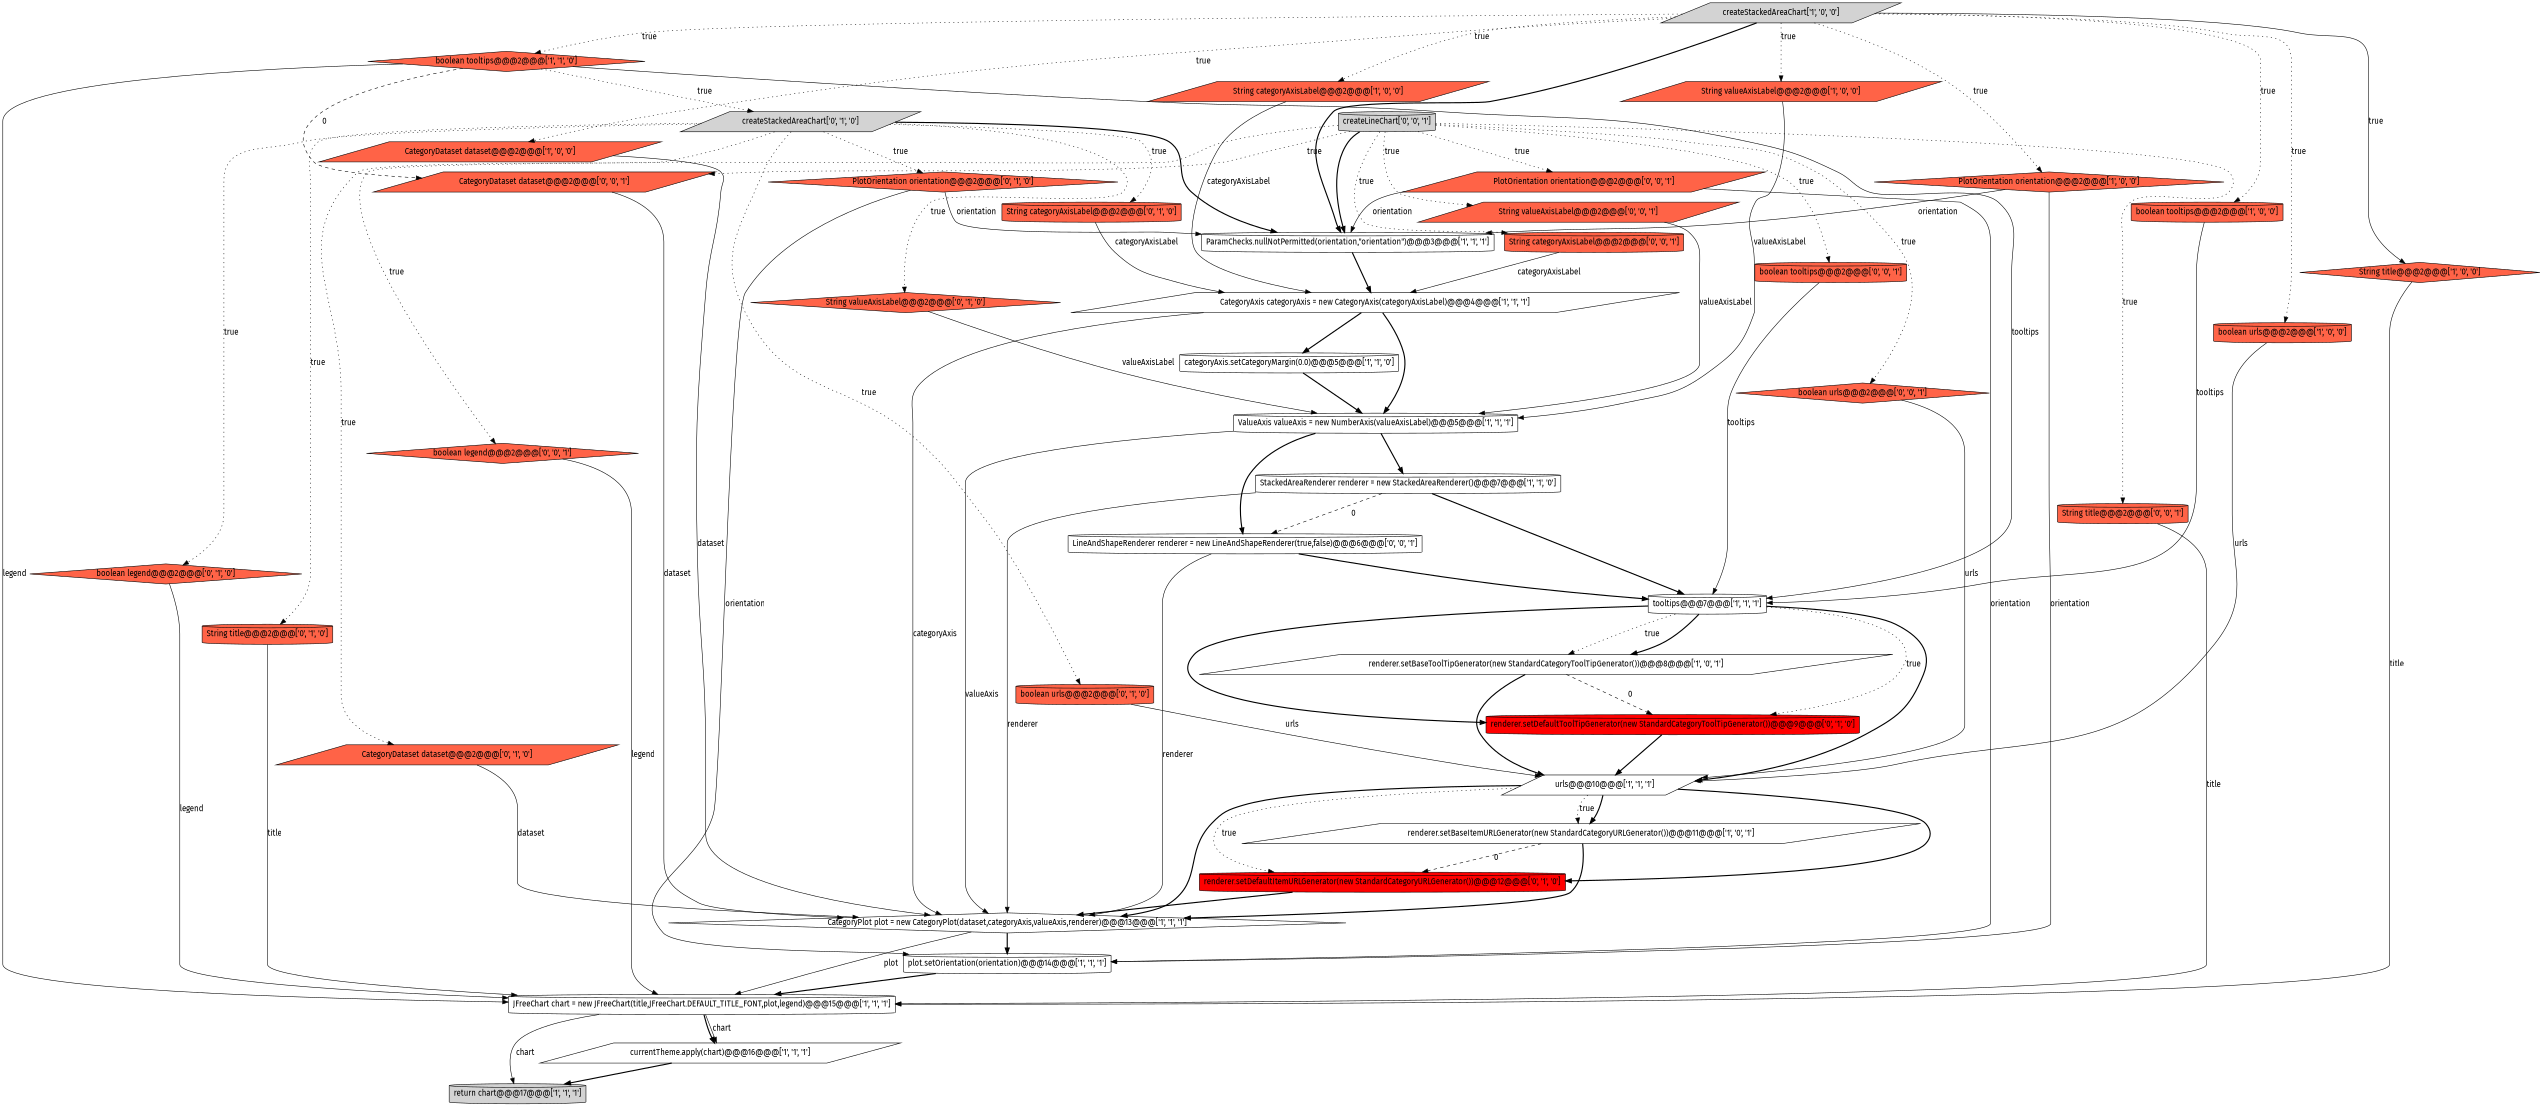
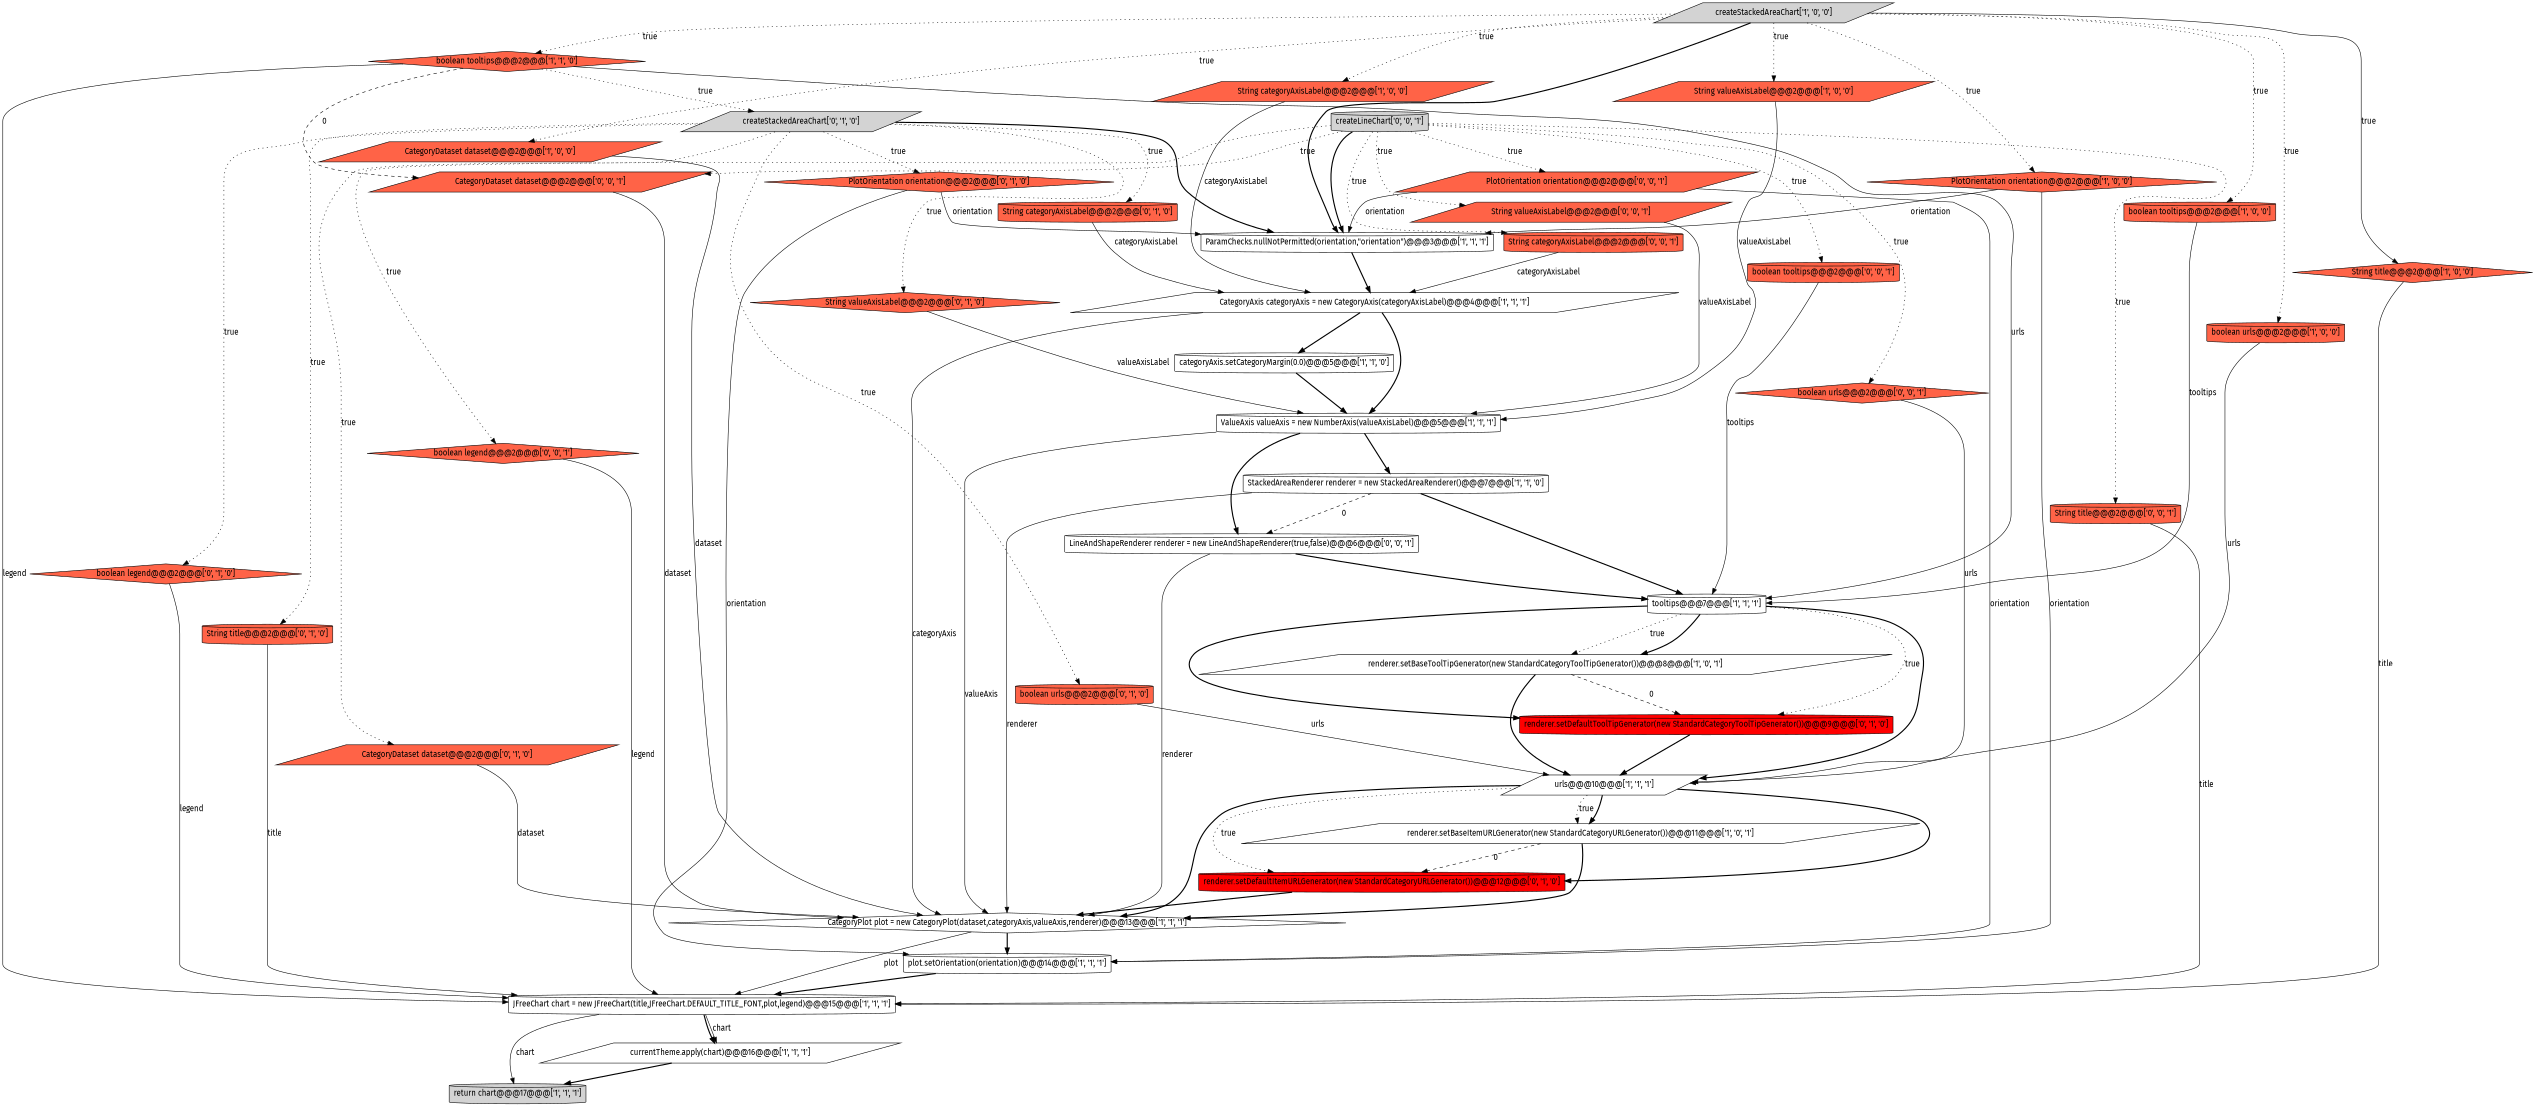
edge "boolean tooltips@@@2@@@['1', '1', '0']" -> "tooltips@@@7@@@['1', '1', '1']": label "tooltips" -> "urls"
